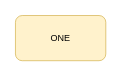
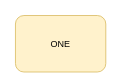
node "ONE": size 90x45 -> 90x56
